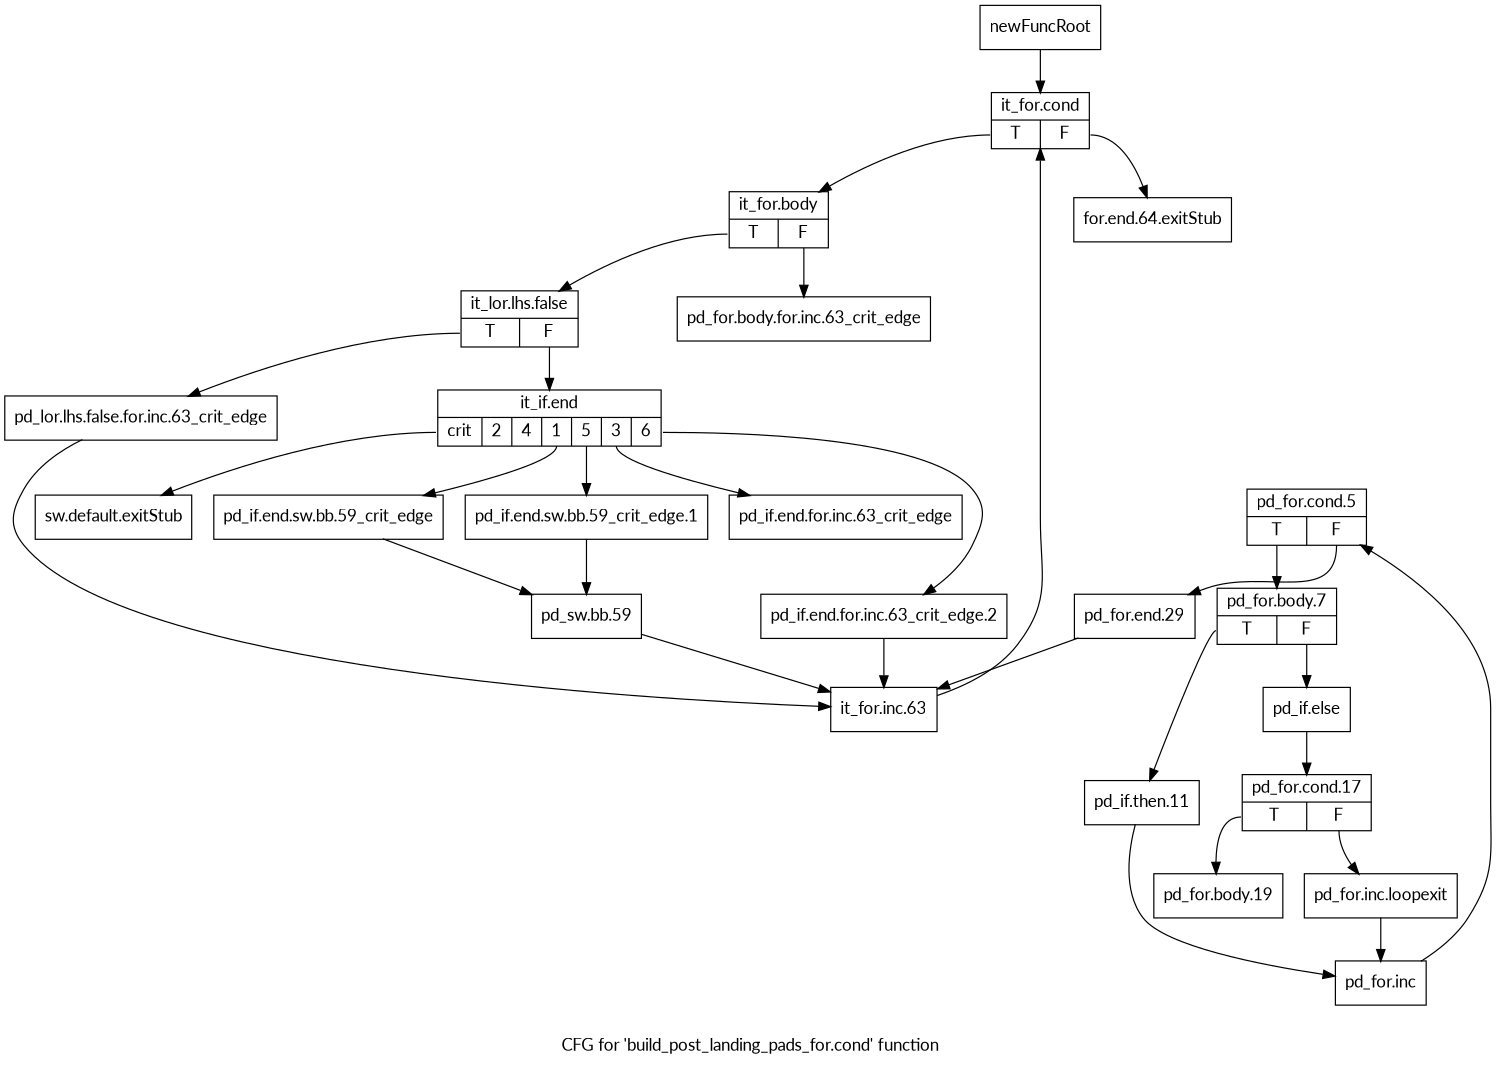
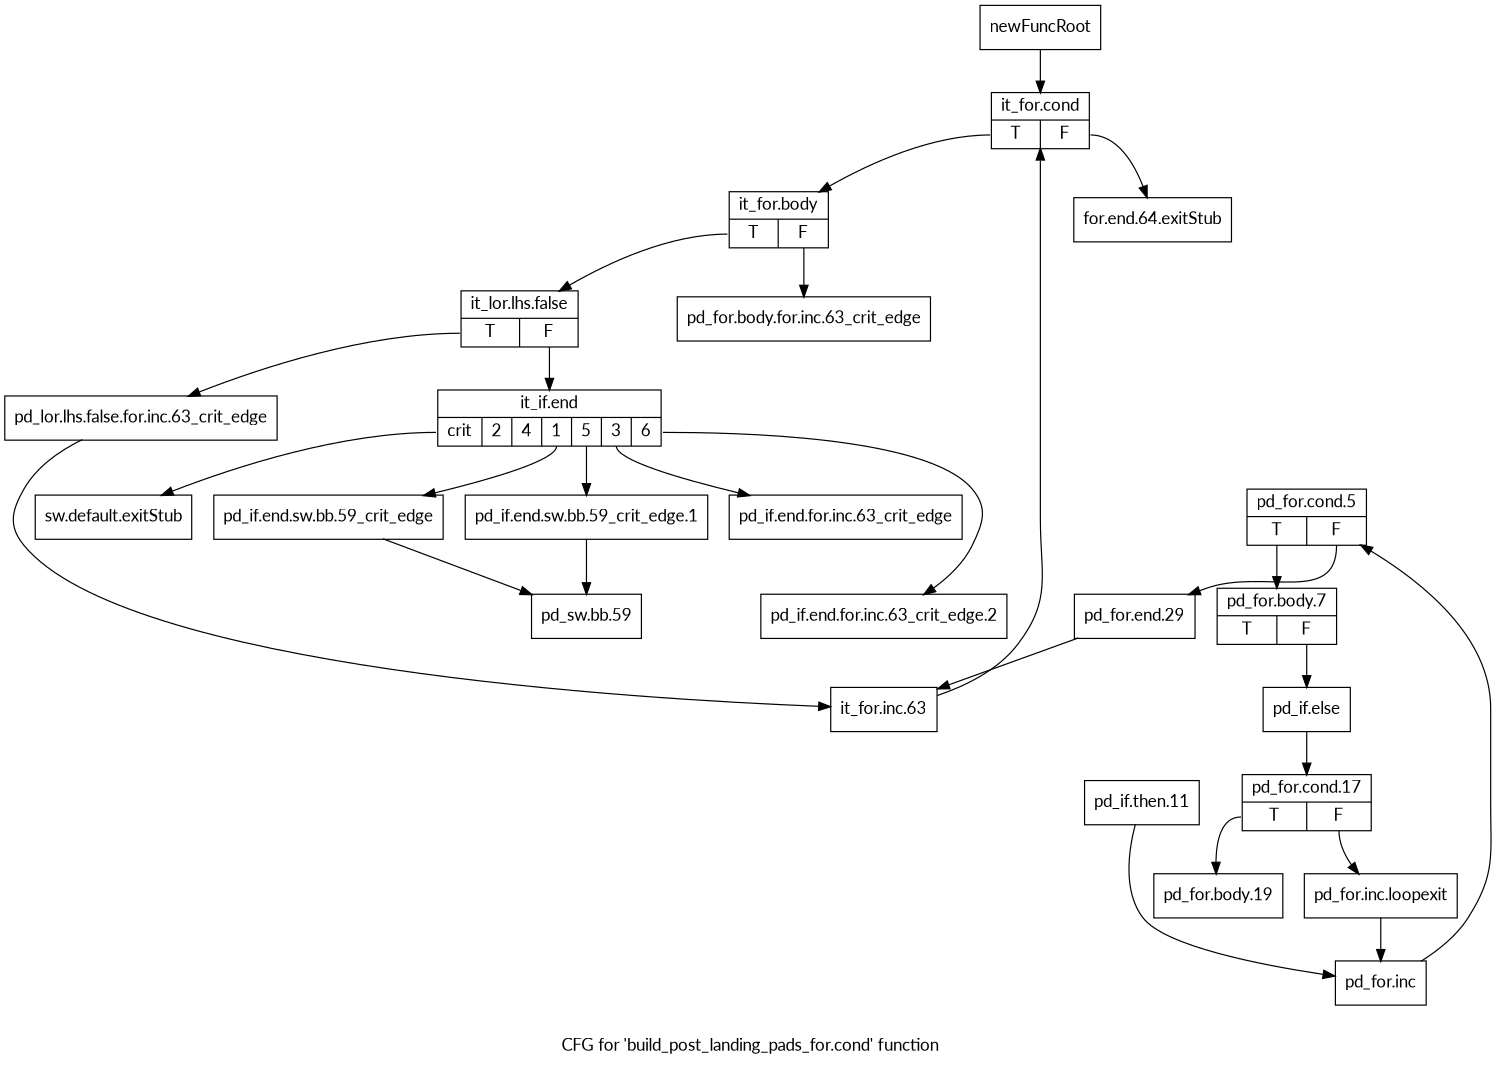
edge "pd_if.end.for.inc.63_crit_edge.2" -> "it_for.inc.63": removed
edge "pd_sw.bb.59" -> "it_for.inc.63": removed
edge "pd_for.body.7" -> "pd_if.then.11": removed
